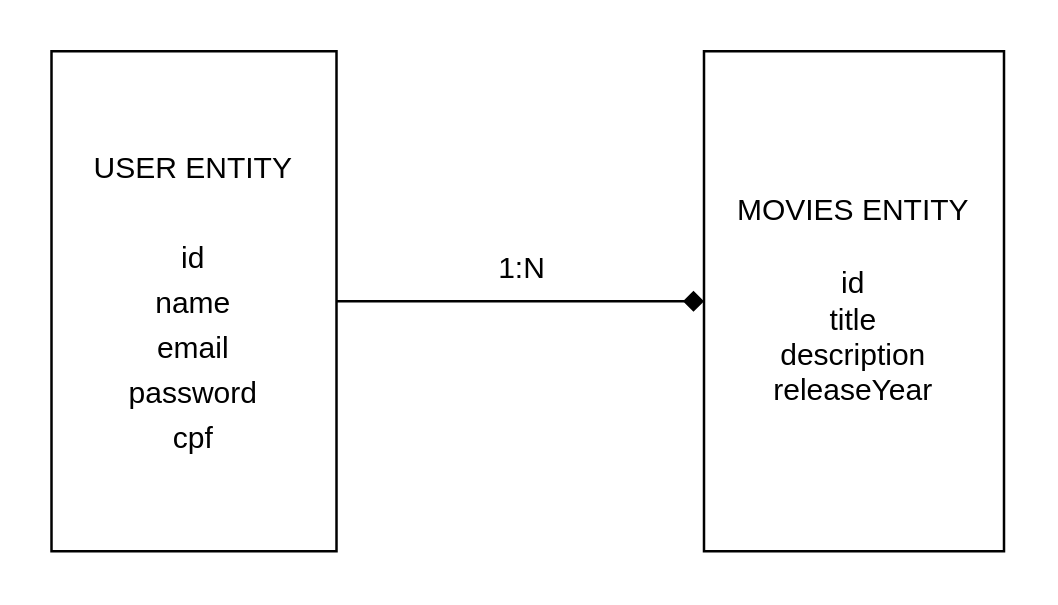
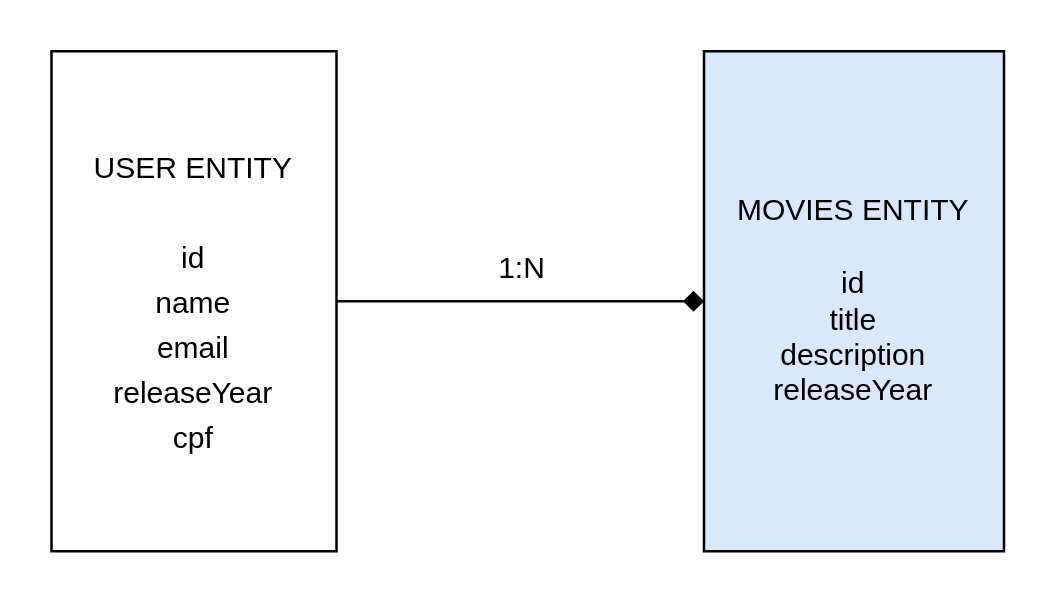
node "USER ENTITY id name email password cpf": label "USER ENTITY id name email password cpf" -> "USER ENTITY id name email releaseYear cpf"
node "MOVIES ENTITY id title description releaseYear": fillcolor #ffffff -> #dae8fc
